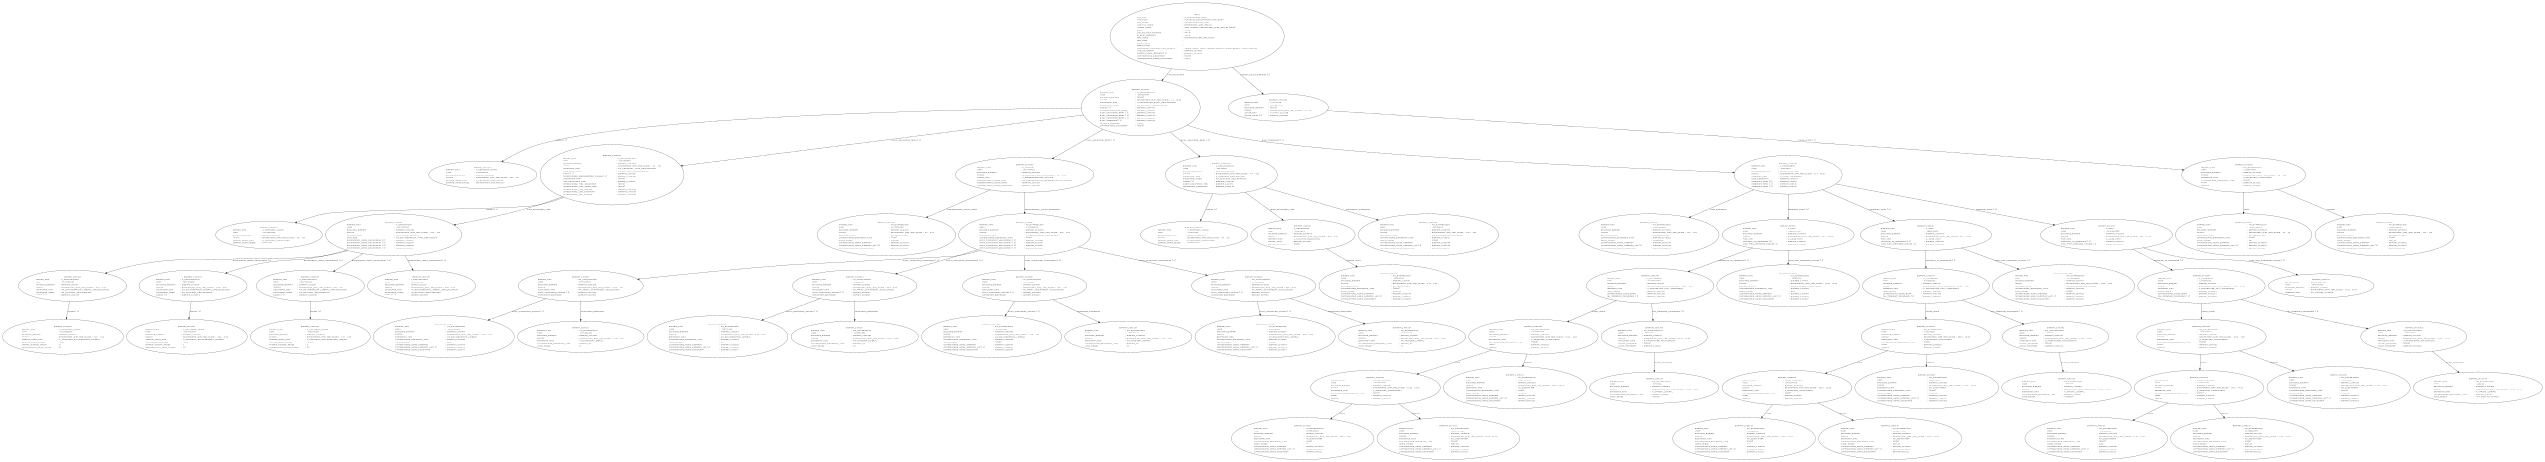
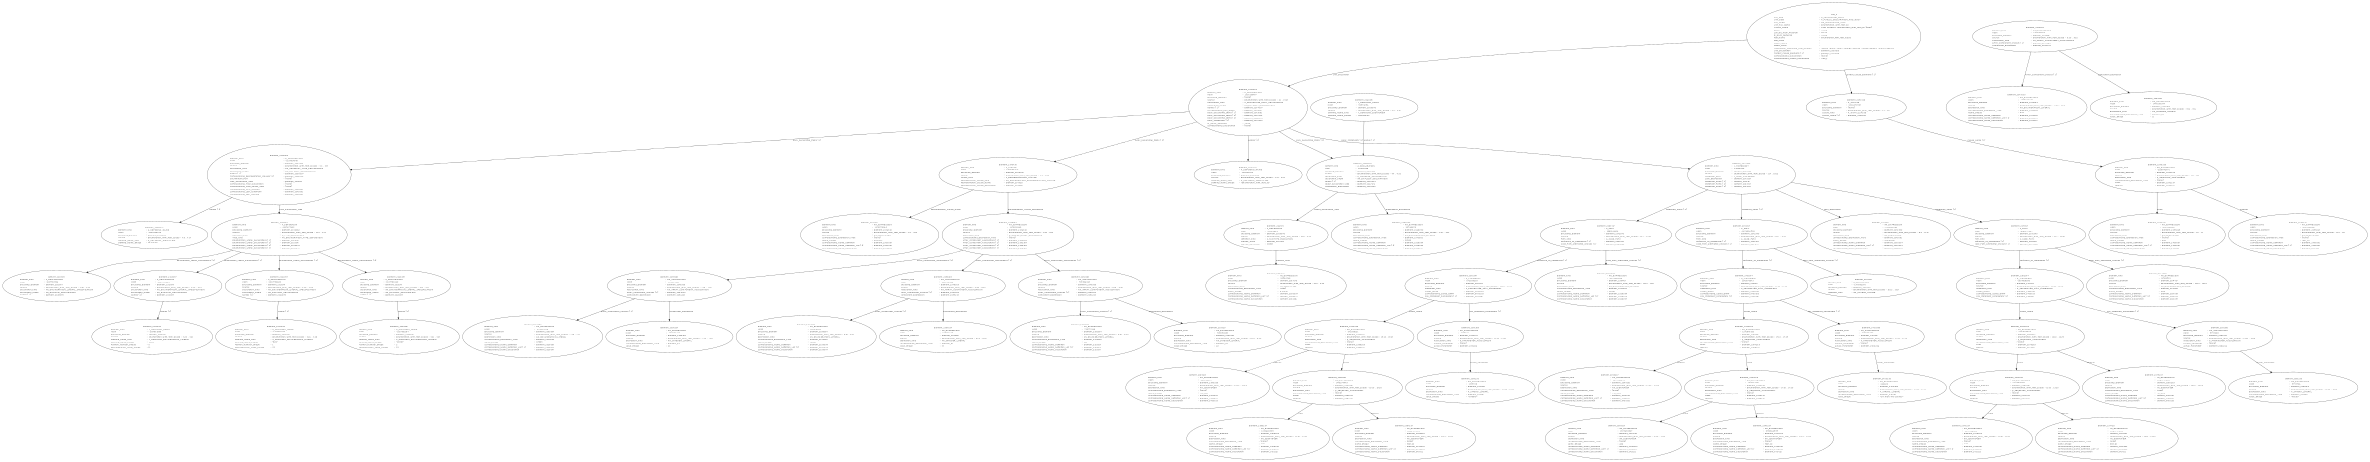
edge "Element_2368090" -> "Element_2360057": reversed
edge "Element_2348365" -> "Element_2349384": removed, label "Array_Component_Associations ( 1)"
